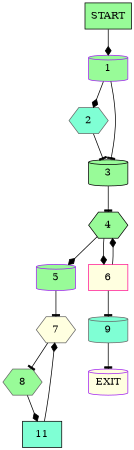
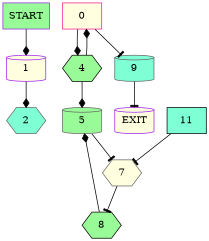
node "START": color black -> purple
node "1": fillcolor palegreen -> lightyellow
node "3": removed
node "5": color purple -> gray40
node "6": label "6" -> "0"
node "8": color gray40 -> black
edge "11" -> "7": arrowhead diamond -> tee
edge "8" -> "11": now "8" -> "5"
